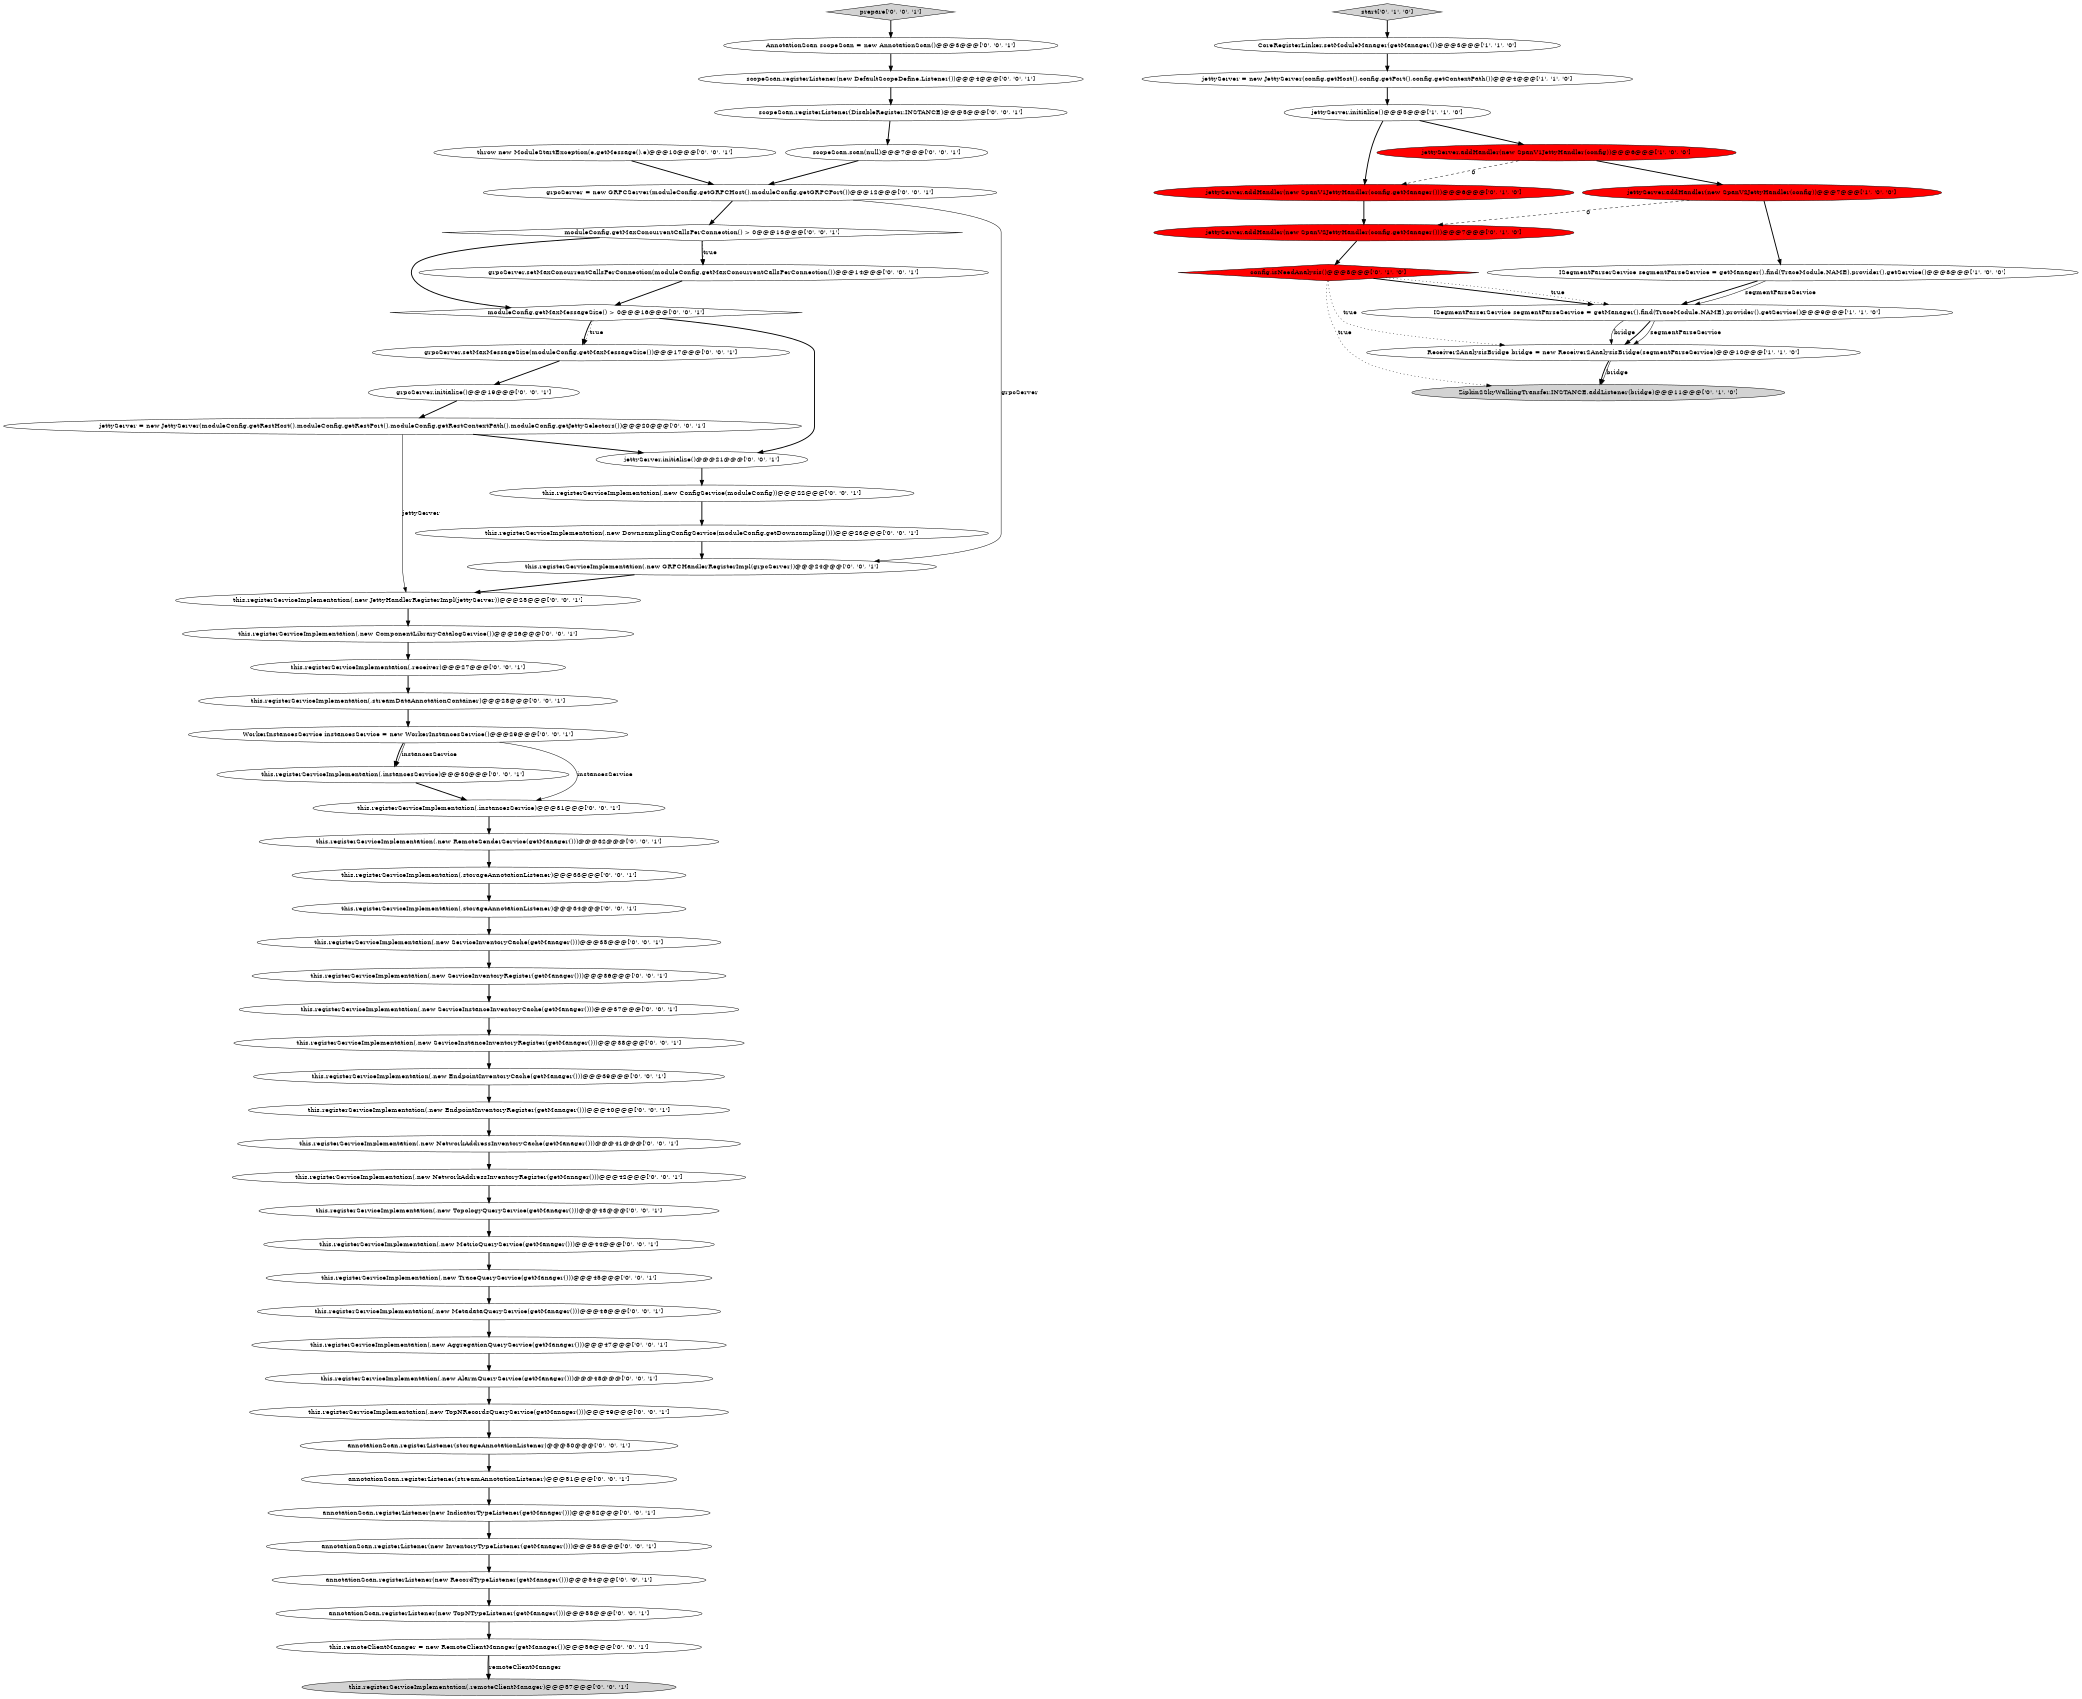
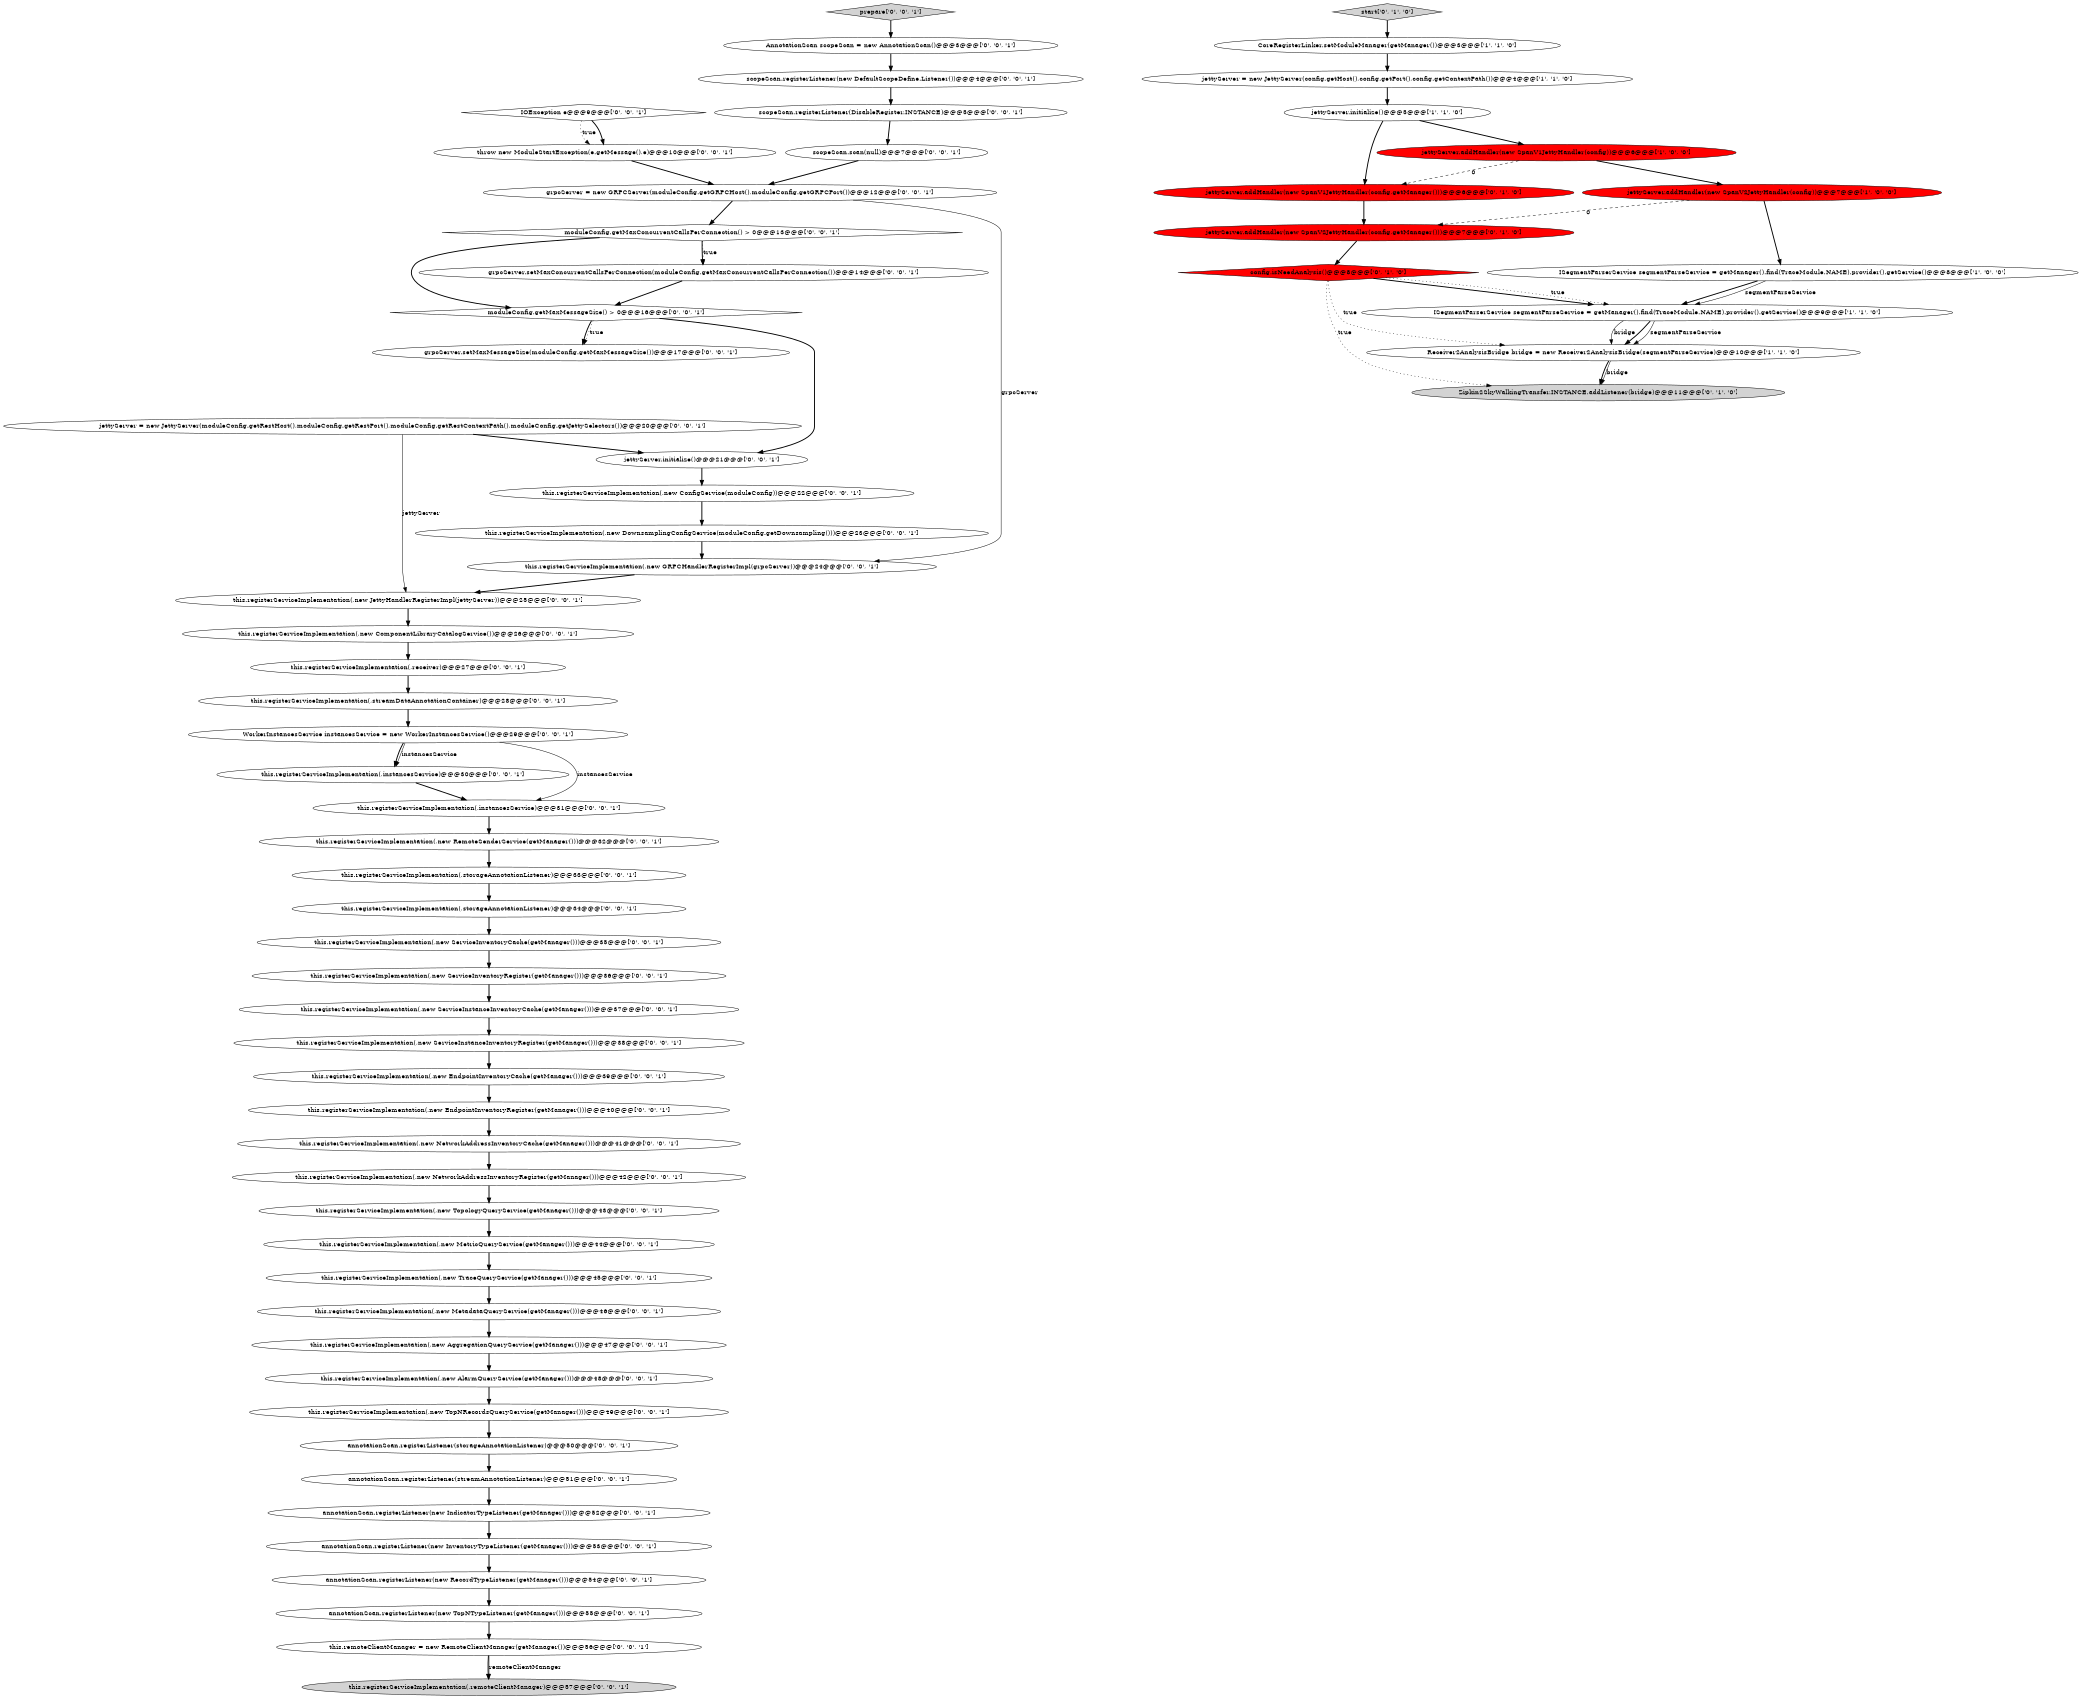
node "IOException e@@@9@@@['0', '0', '1']": added
node "grpcServer.initialize()@@@19@@@['0', '0', '1']": removed
